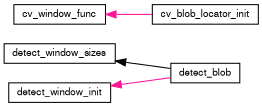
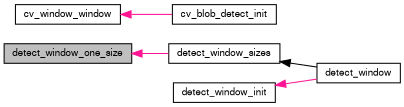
node "cv_window_func": label "cv_window_func" -> "cv_window_window"
node "cv_blob_locator_init": label "cv_blob_locator_init" -> "cv_blob_detect_init"
node "detect_window_one_size": added
node "detect_blob": label "detect_blob" -> "detect_window"
